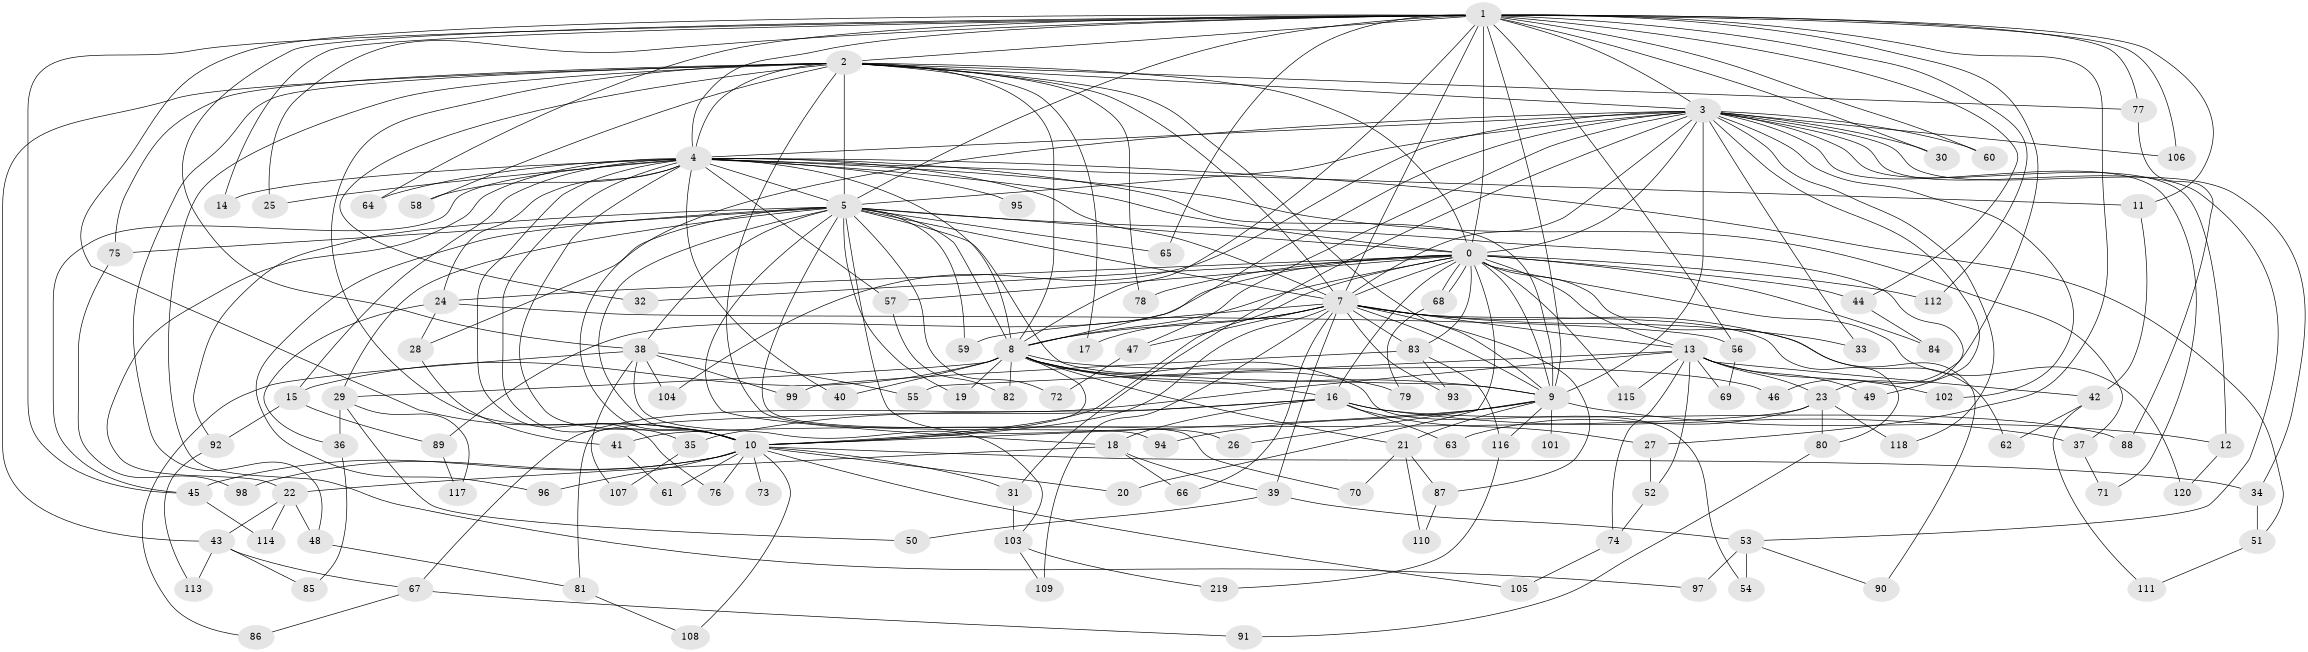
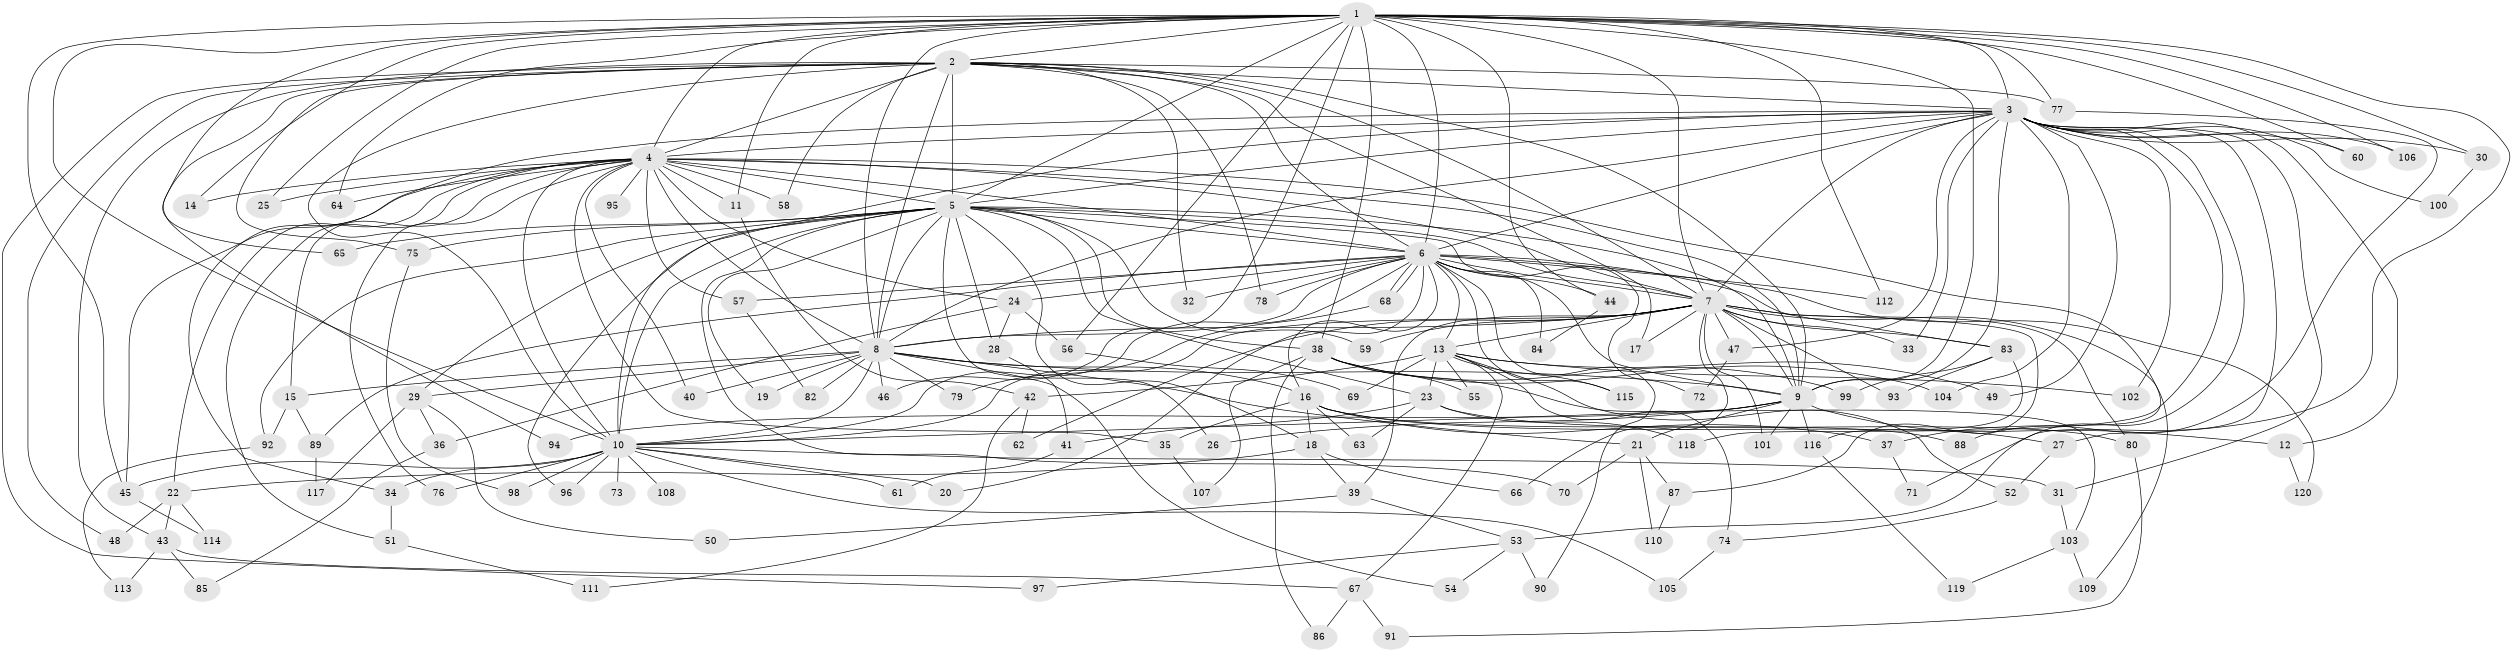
node "100": added
node "0": label "0" -> "6"
edge "7" -- "101": added
node "81": removed
node "219": label "219" -> "119"
